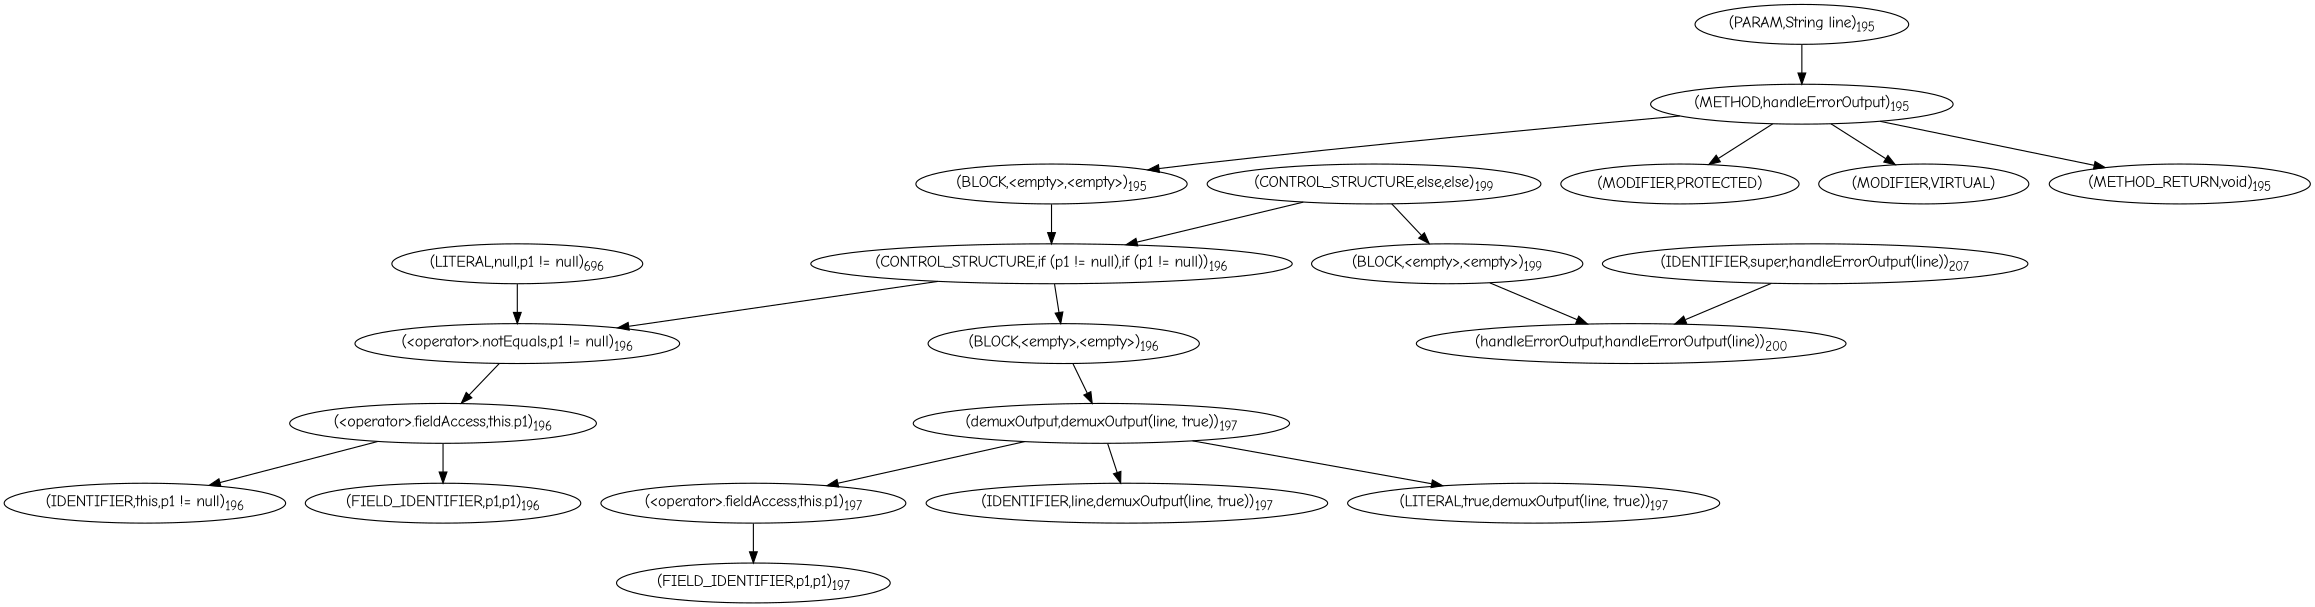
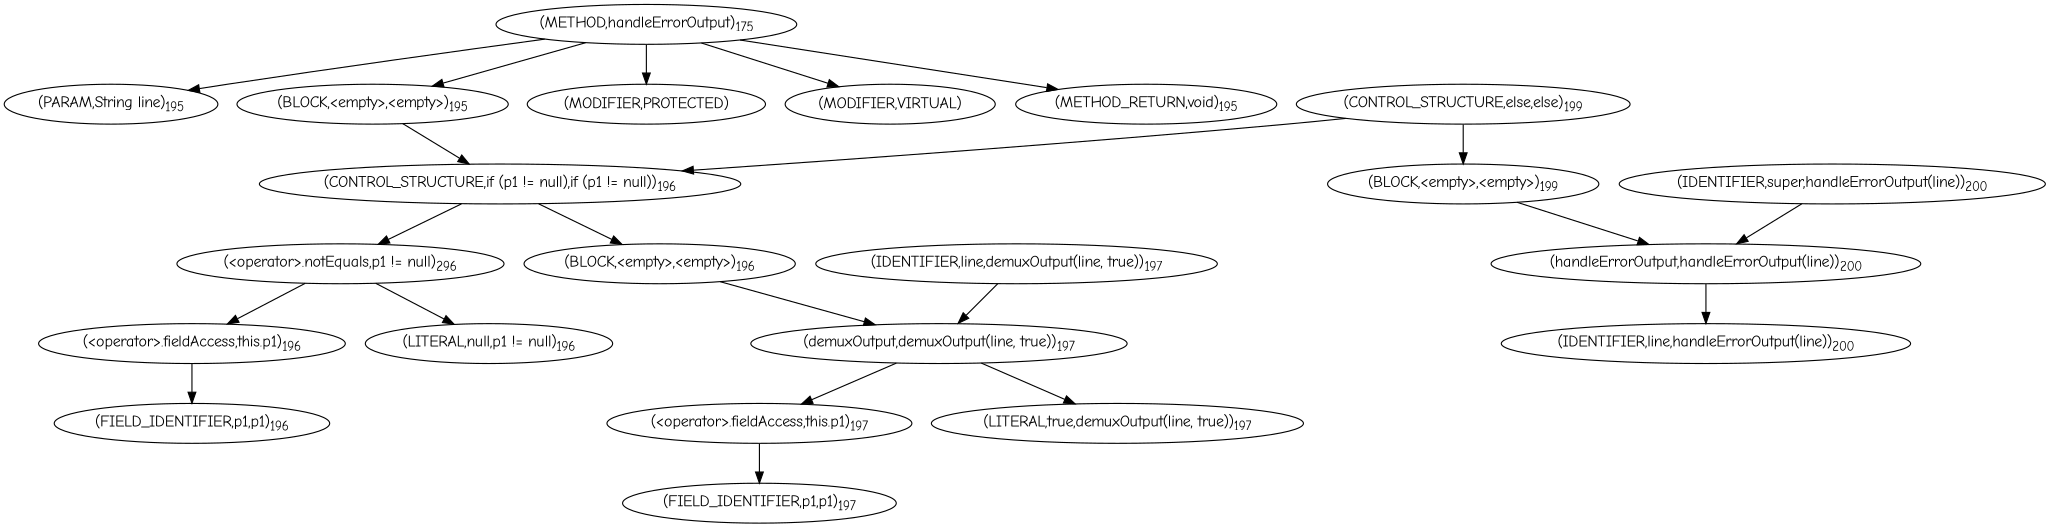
edge "(PARAM,String line)" -> "(METHOD,handleErrorOutput)": reversed
node "(METHOD,handleErrorOutput)": text "195" -> "175"
node "(LITERAL,null,p1 != null)": text "696" -> "196"
node "(IDENTIFIER,super,handleErrorOutput(line))": text "207" -> "200"
edge "(LITERAL,null,p1 != null)" -> "(<operator>.notEquals,p1 != null)": reversed
node "(<operator>.notEquals,p1 != null)": text "196" -> "296"
node "(IDENTIFIER,line,handleErrorOutput(line))": added
edge "(demuxOutput,demuxOutput(line, true))" -> "(IDENTIFIER,line,demuxOutput(line, true))": reversed
node "(IDENTIFIER,this,p1 != null)": removed
